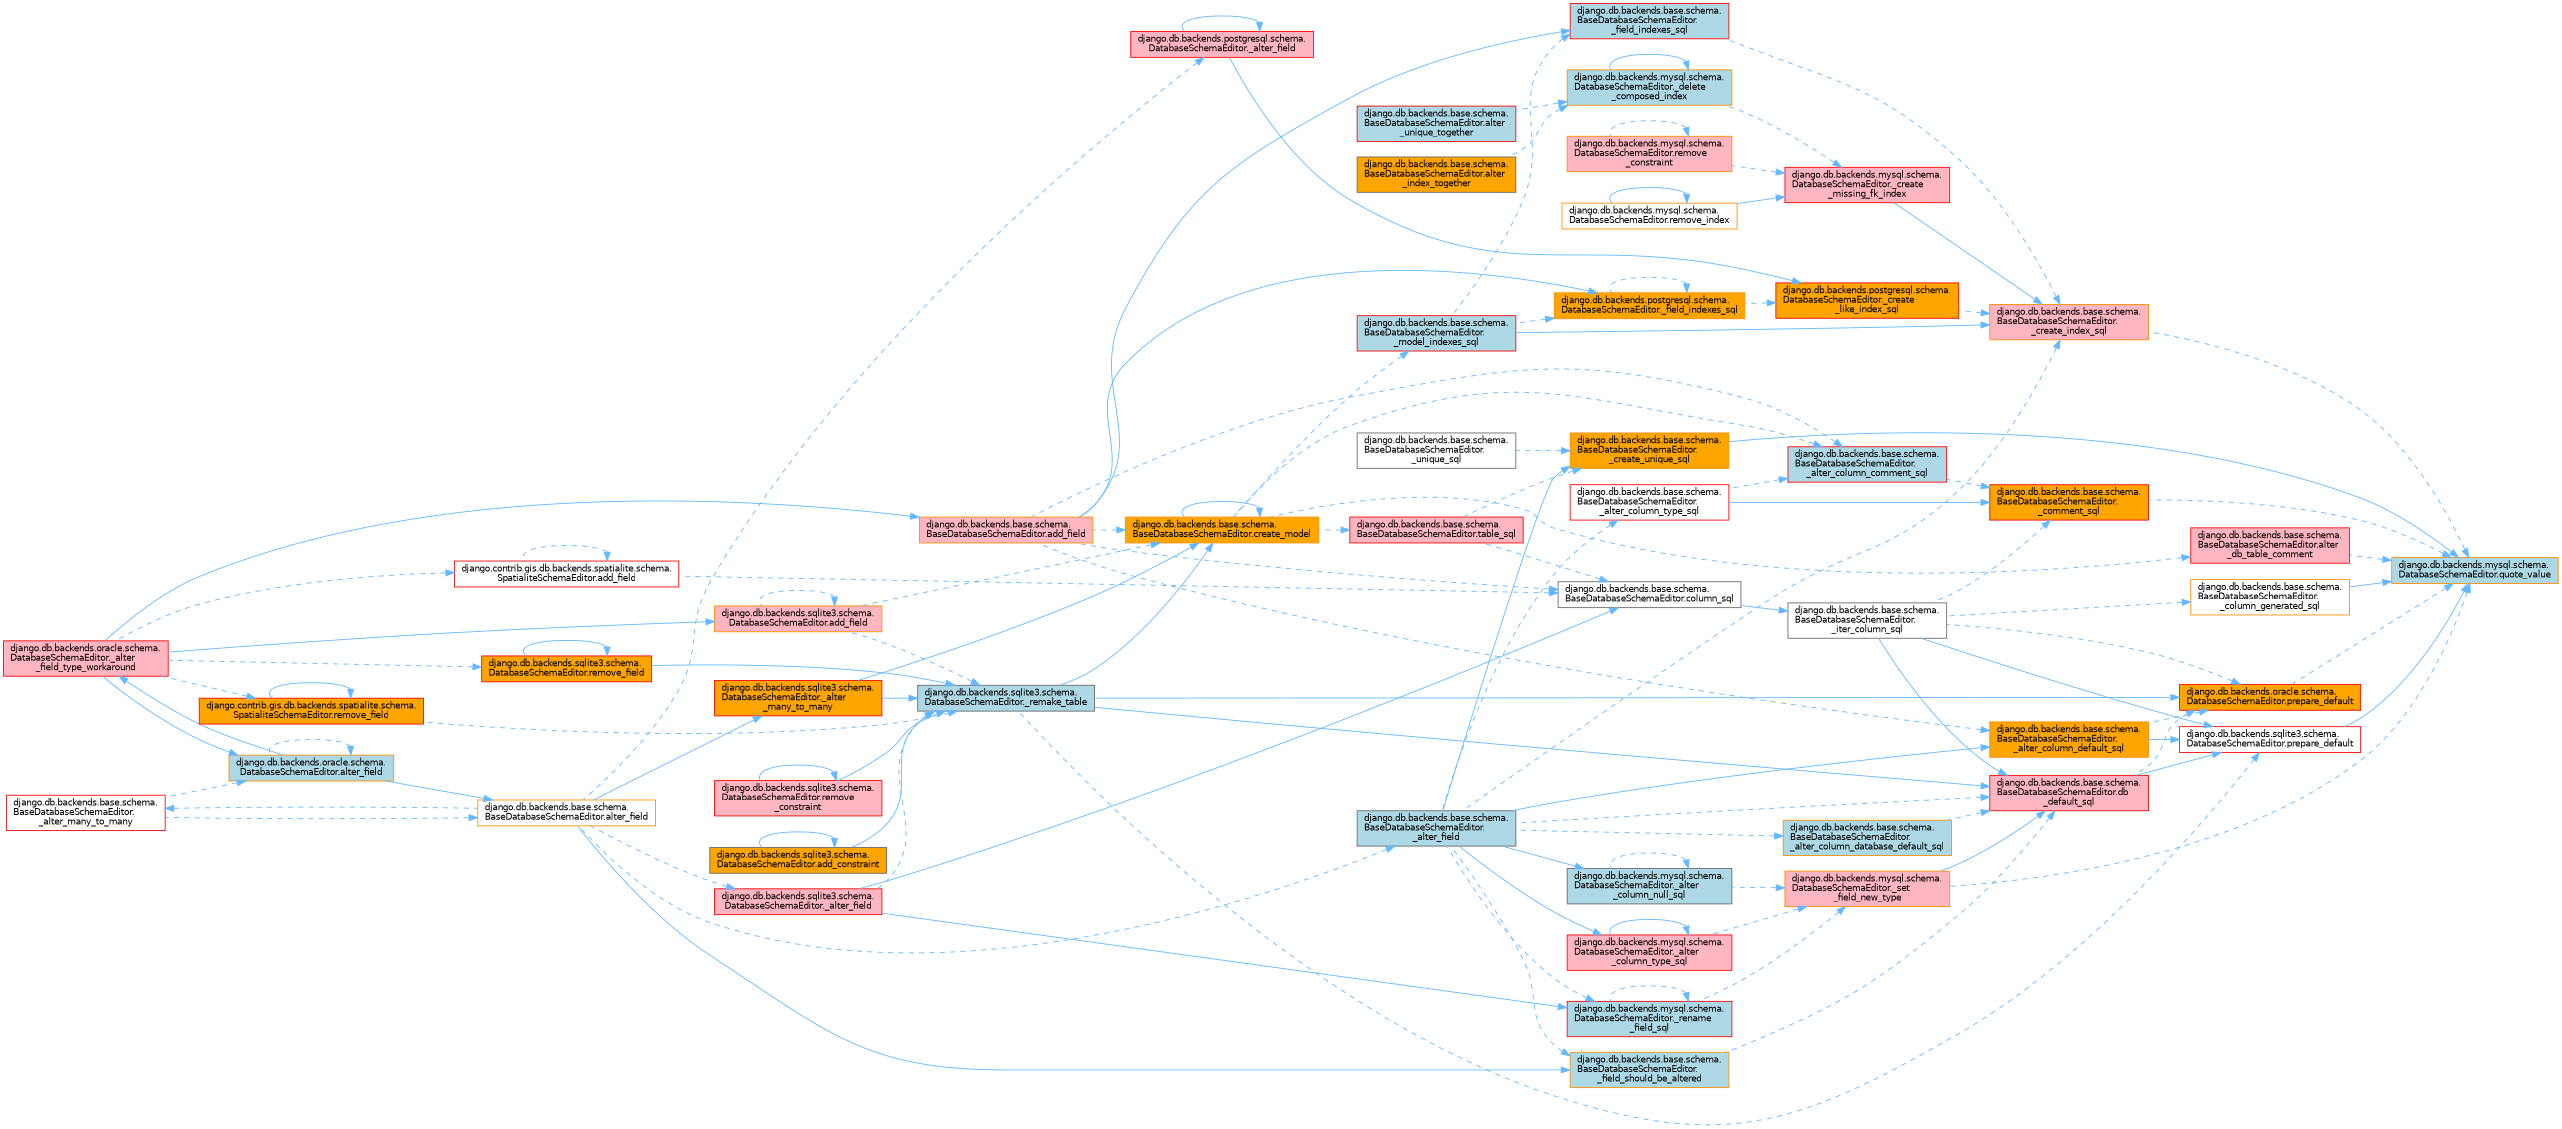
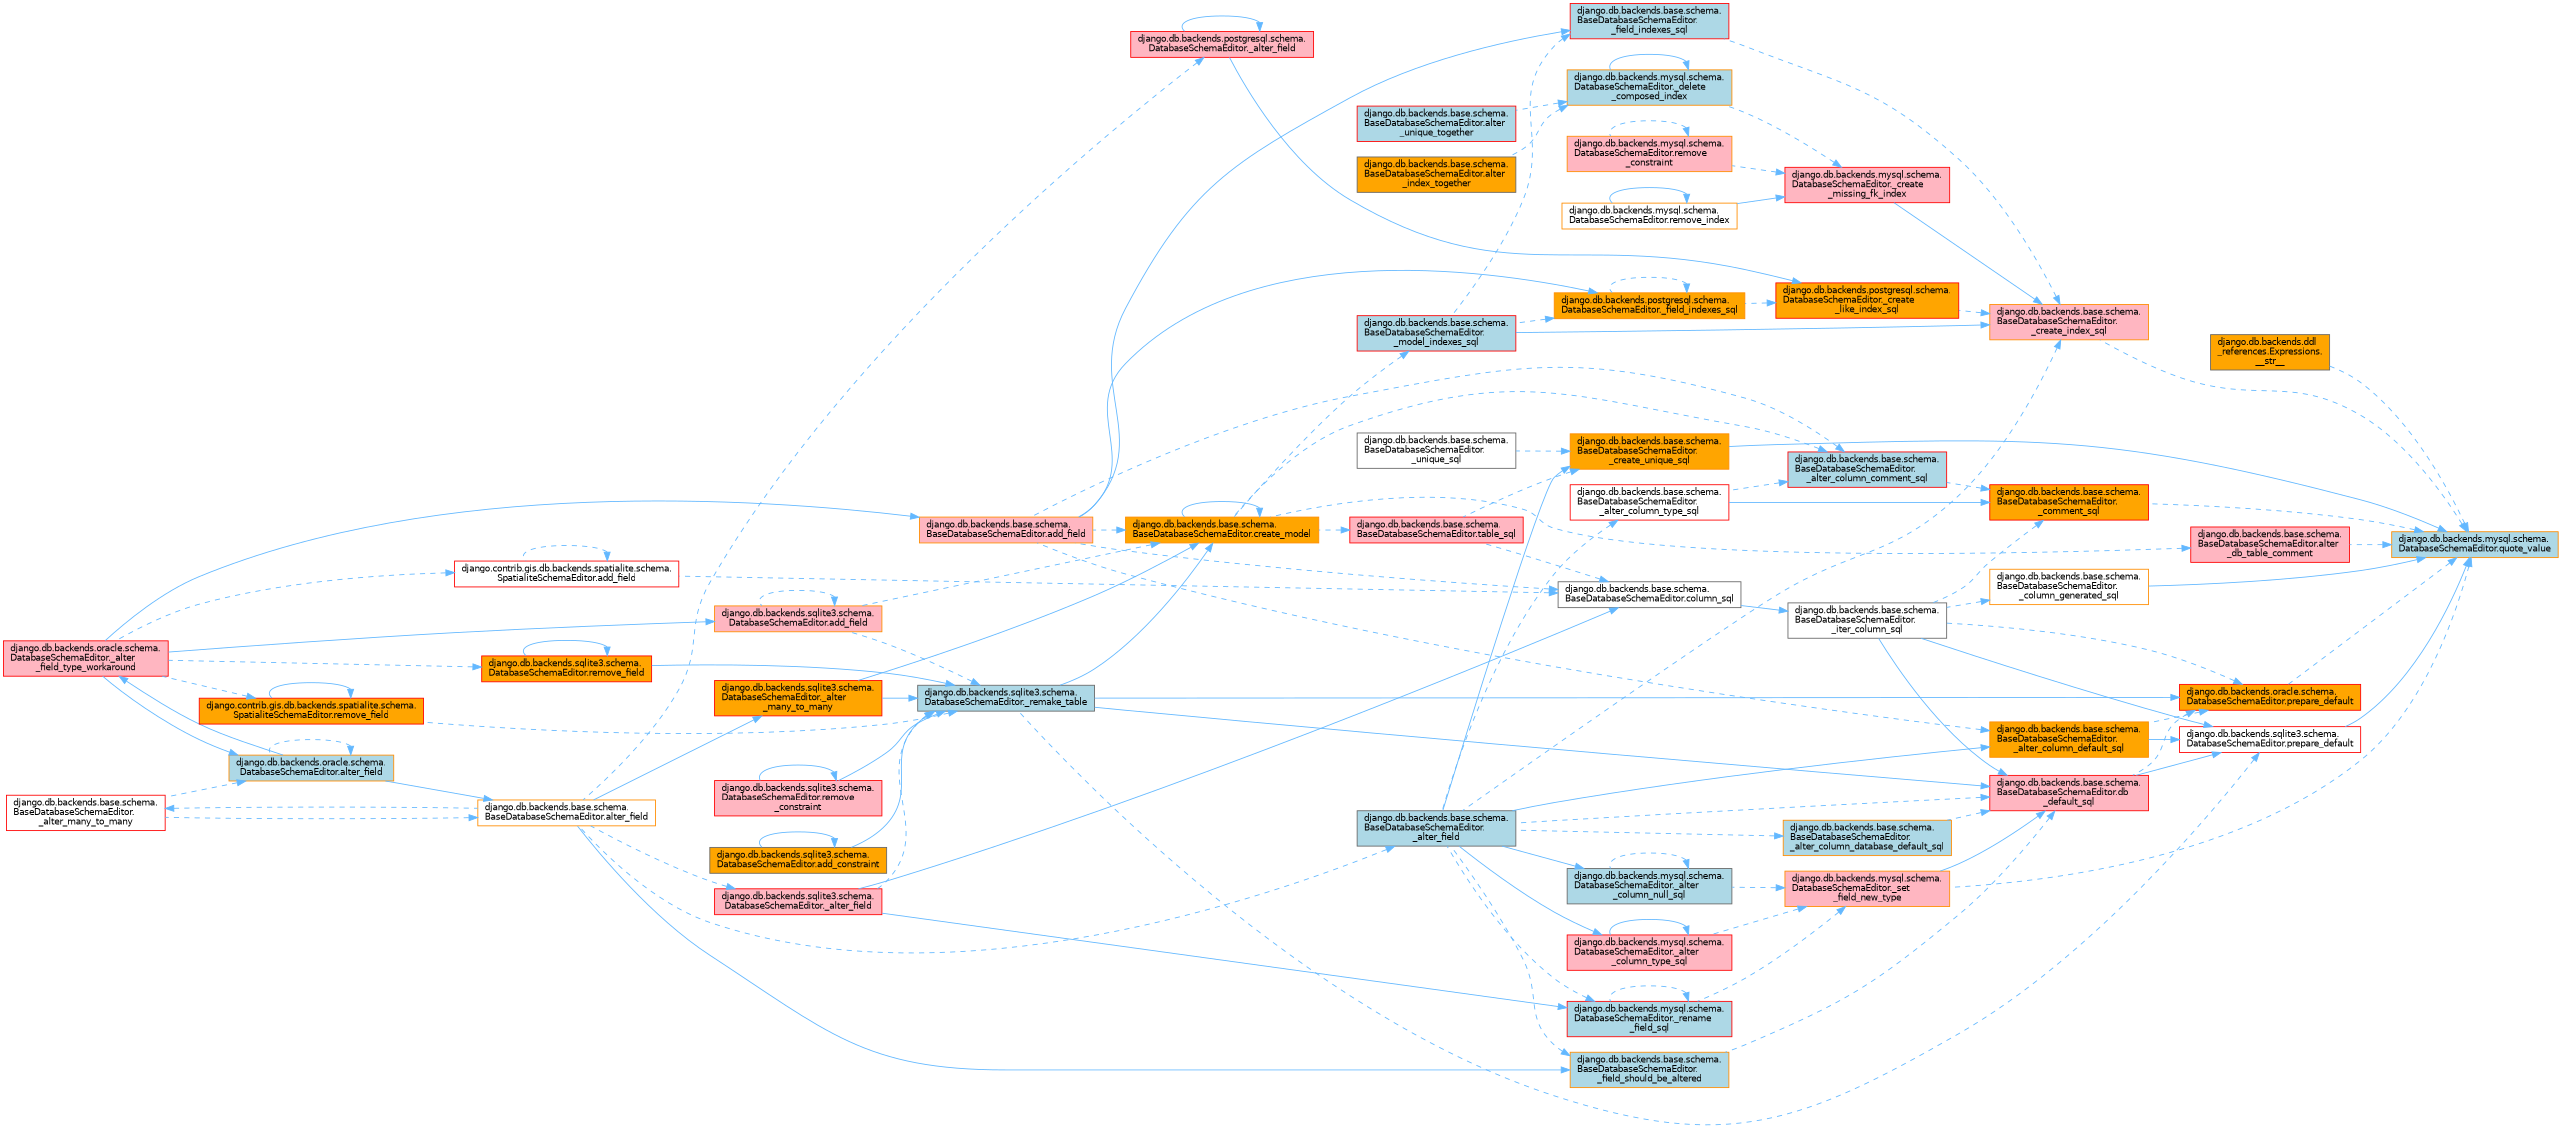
node "django.db.backends.ddl _references.Expressions. __str__": added
